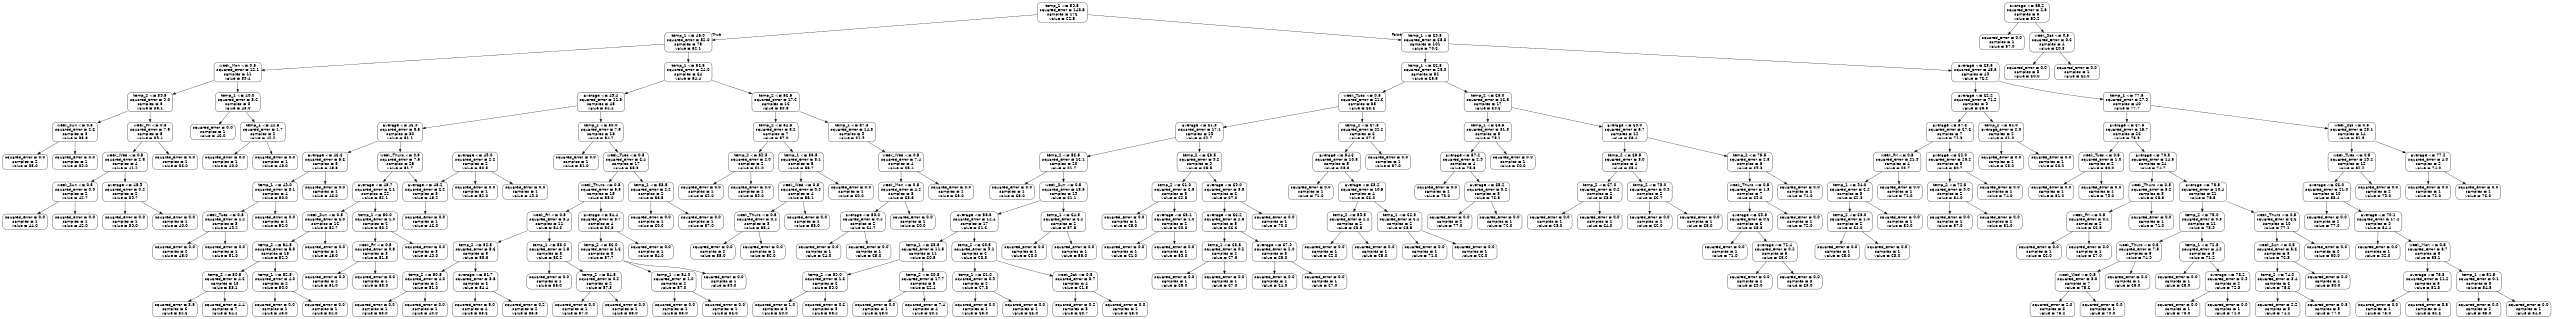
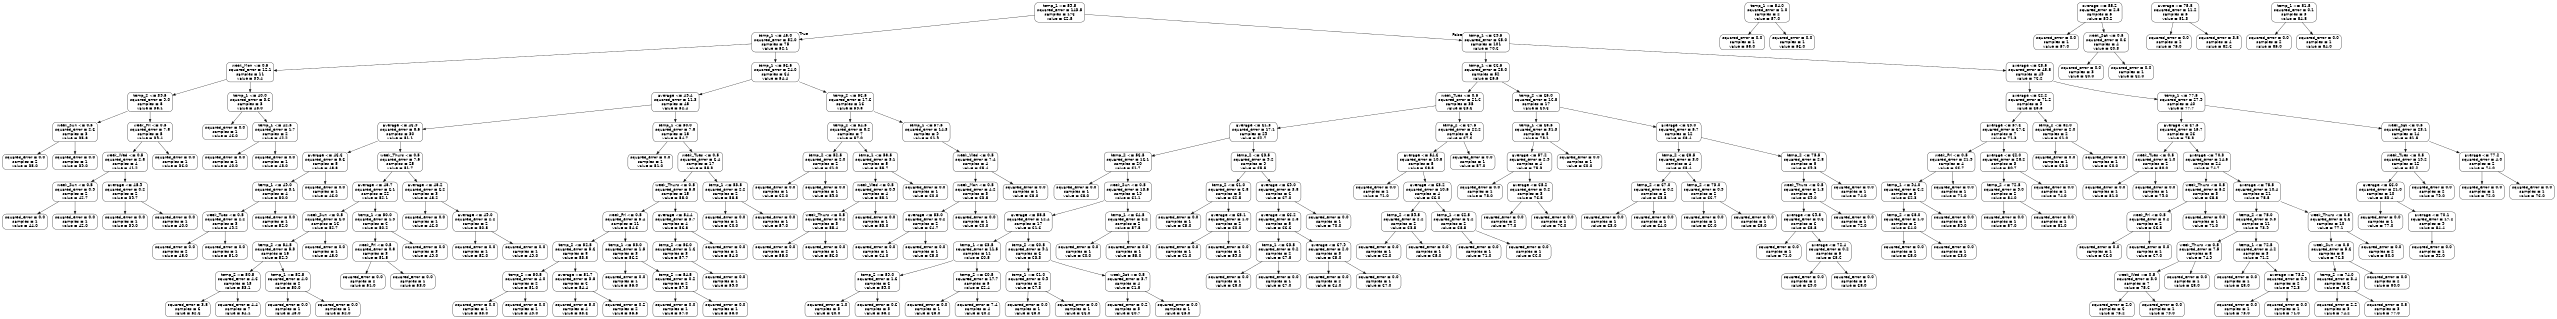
node "temp_2 <= 82.0 average_error = 2.0 samples = 2 value = 61.0": label "temp_2 <= 82.0 average_error = 2.0 samples = 2 value = 61.0" -> "temp_2 <= 82.0 squared_error = 2.0 samples = 2 value = 61.0"
edge "average <= 49.0 squared_error = 2.2 samples = 2 value = 50.5" -> "average <= 48.2 squared_error = 6.2 samples = 3 value = 48.2": reversed
node "week_Mon <= 0.5 squared_error = 8.7 samples = 8 value = 83.1": removed
edge "temp_2 <= 56.0 squared_error = 1.6 samples = 3 value = 57.7" -> "temp_1 <= 54.0 squared_error = 1.0 samples = 2 value = 57.0": removed
